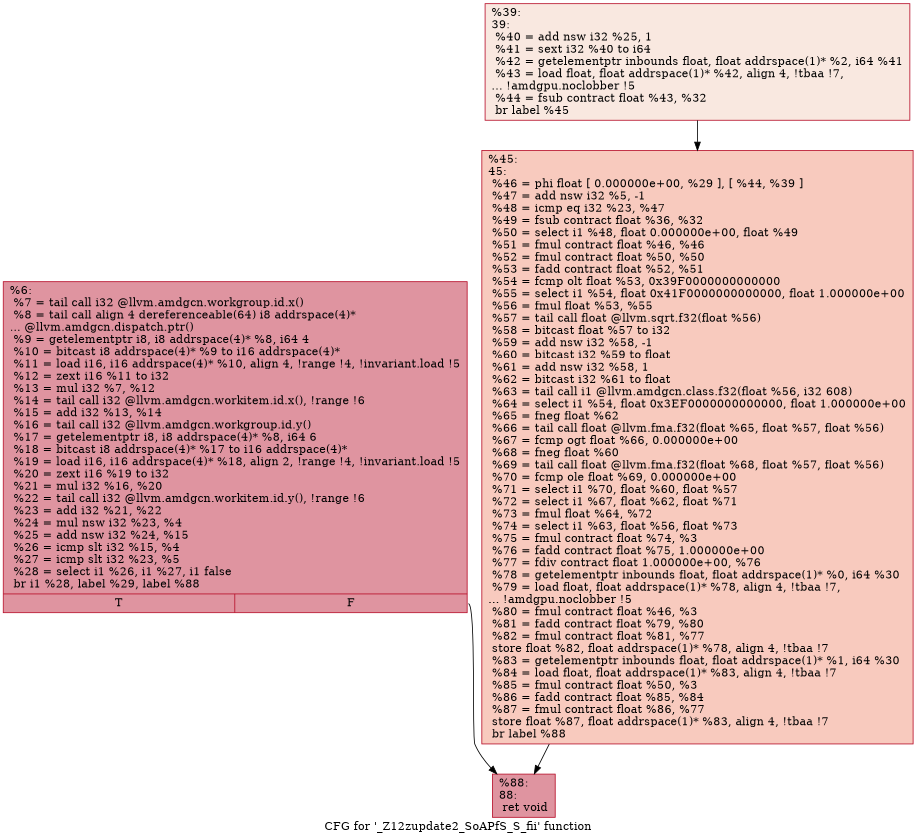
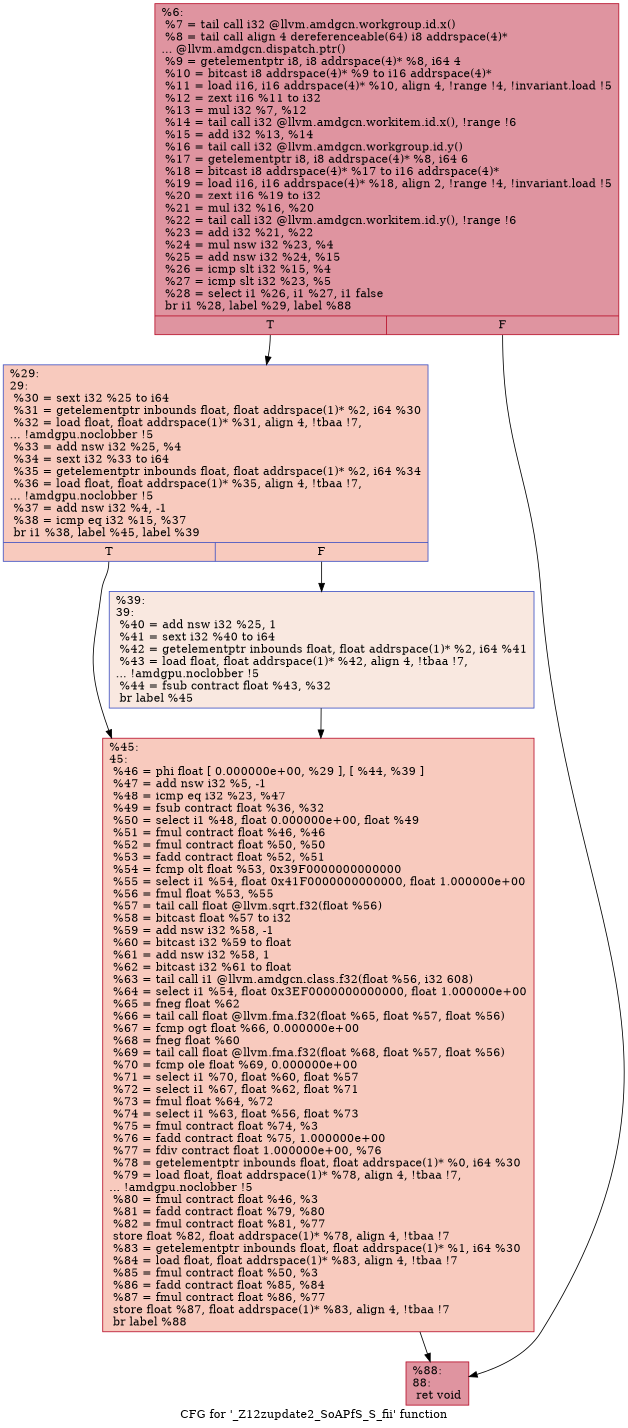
node "%39:": color #b70d28ff -> #3d50c3ff
node "%29:": added
